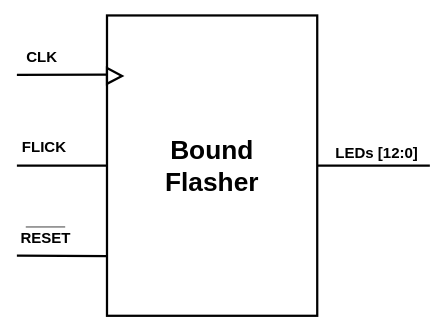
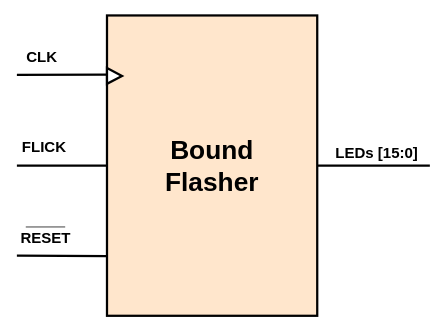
node "LEDs [12:0]": label "LEDs [12:0]" -> "LEDs [15:0]"
node "Bound Flasher": fillcolor #ffffff -> #ffe6cc
